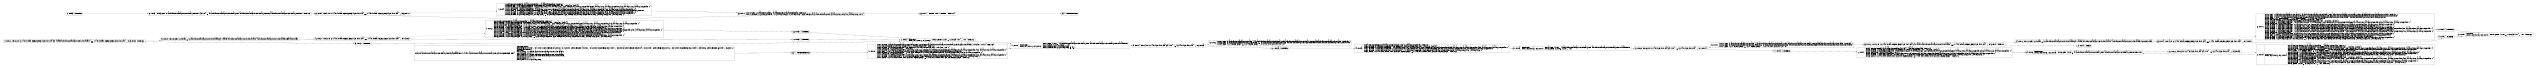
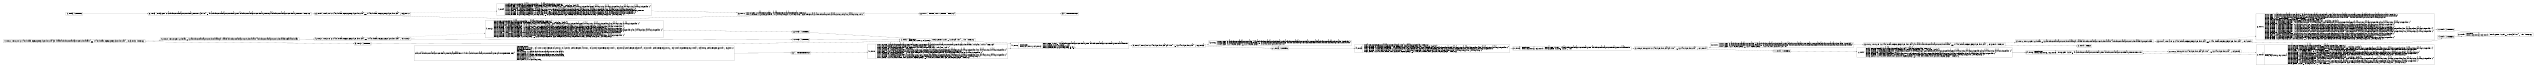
node "74: 0x00b1": text "INSTANCE" -> "SYNTHETIC"
